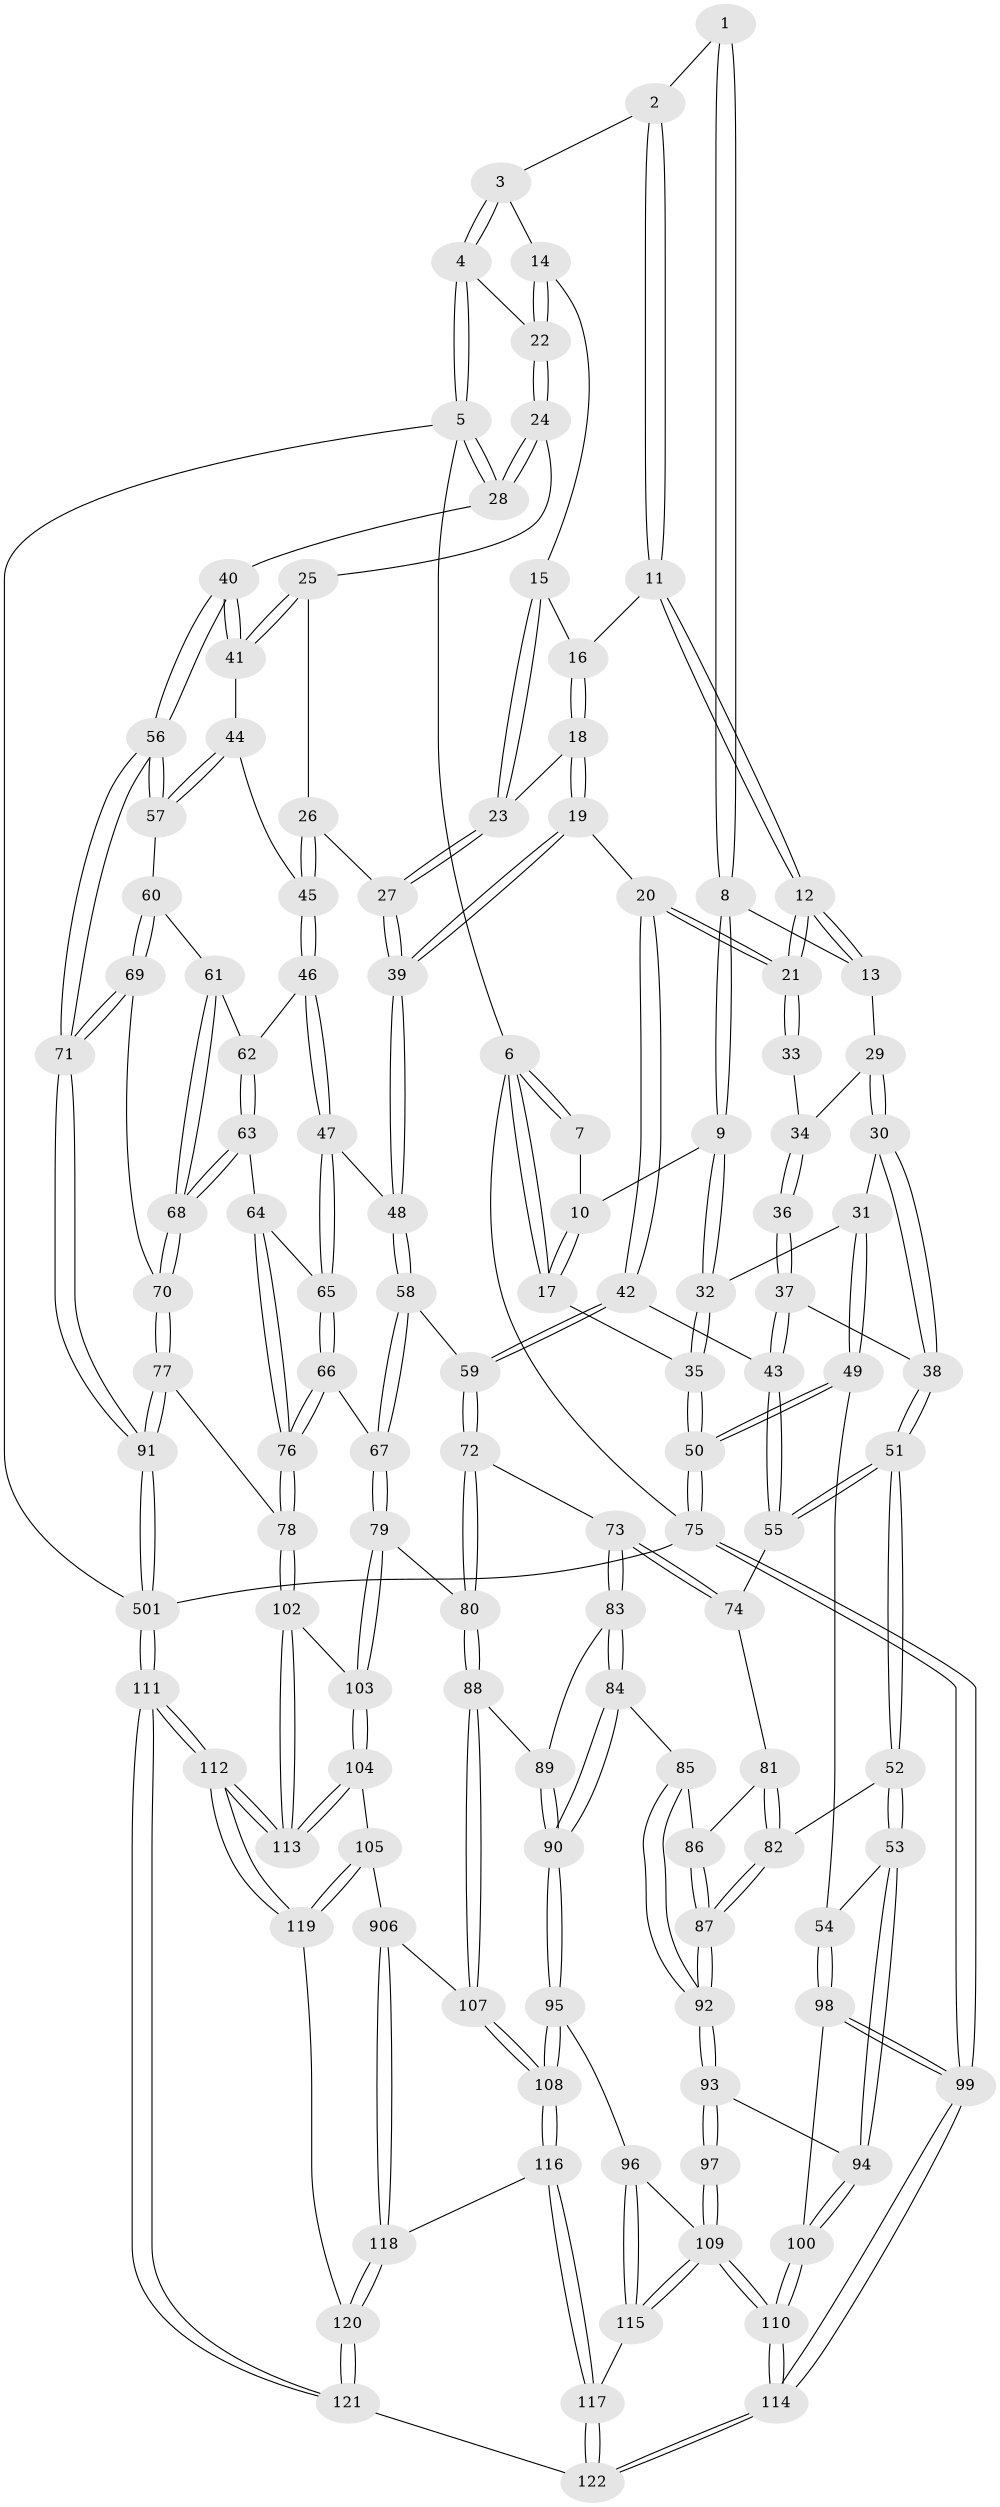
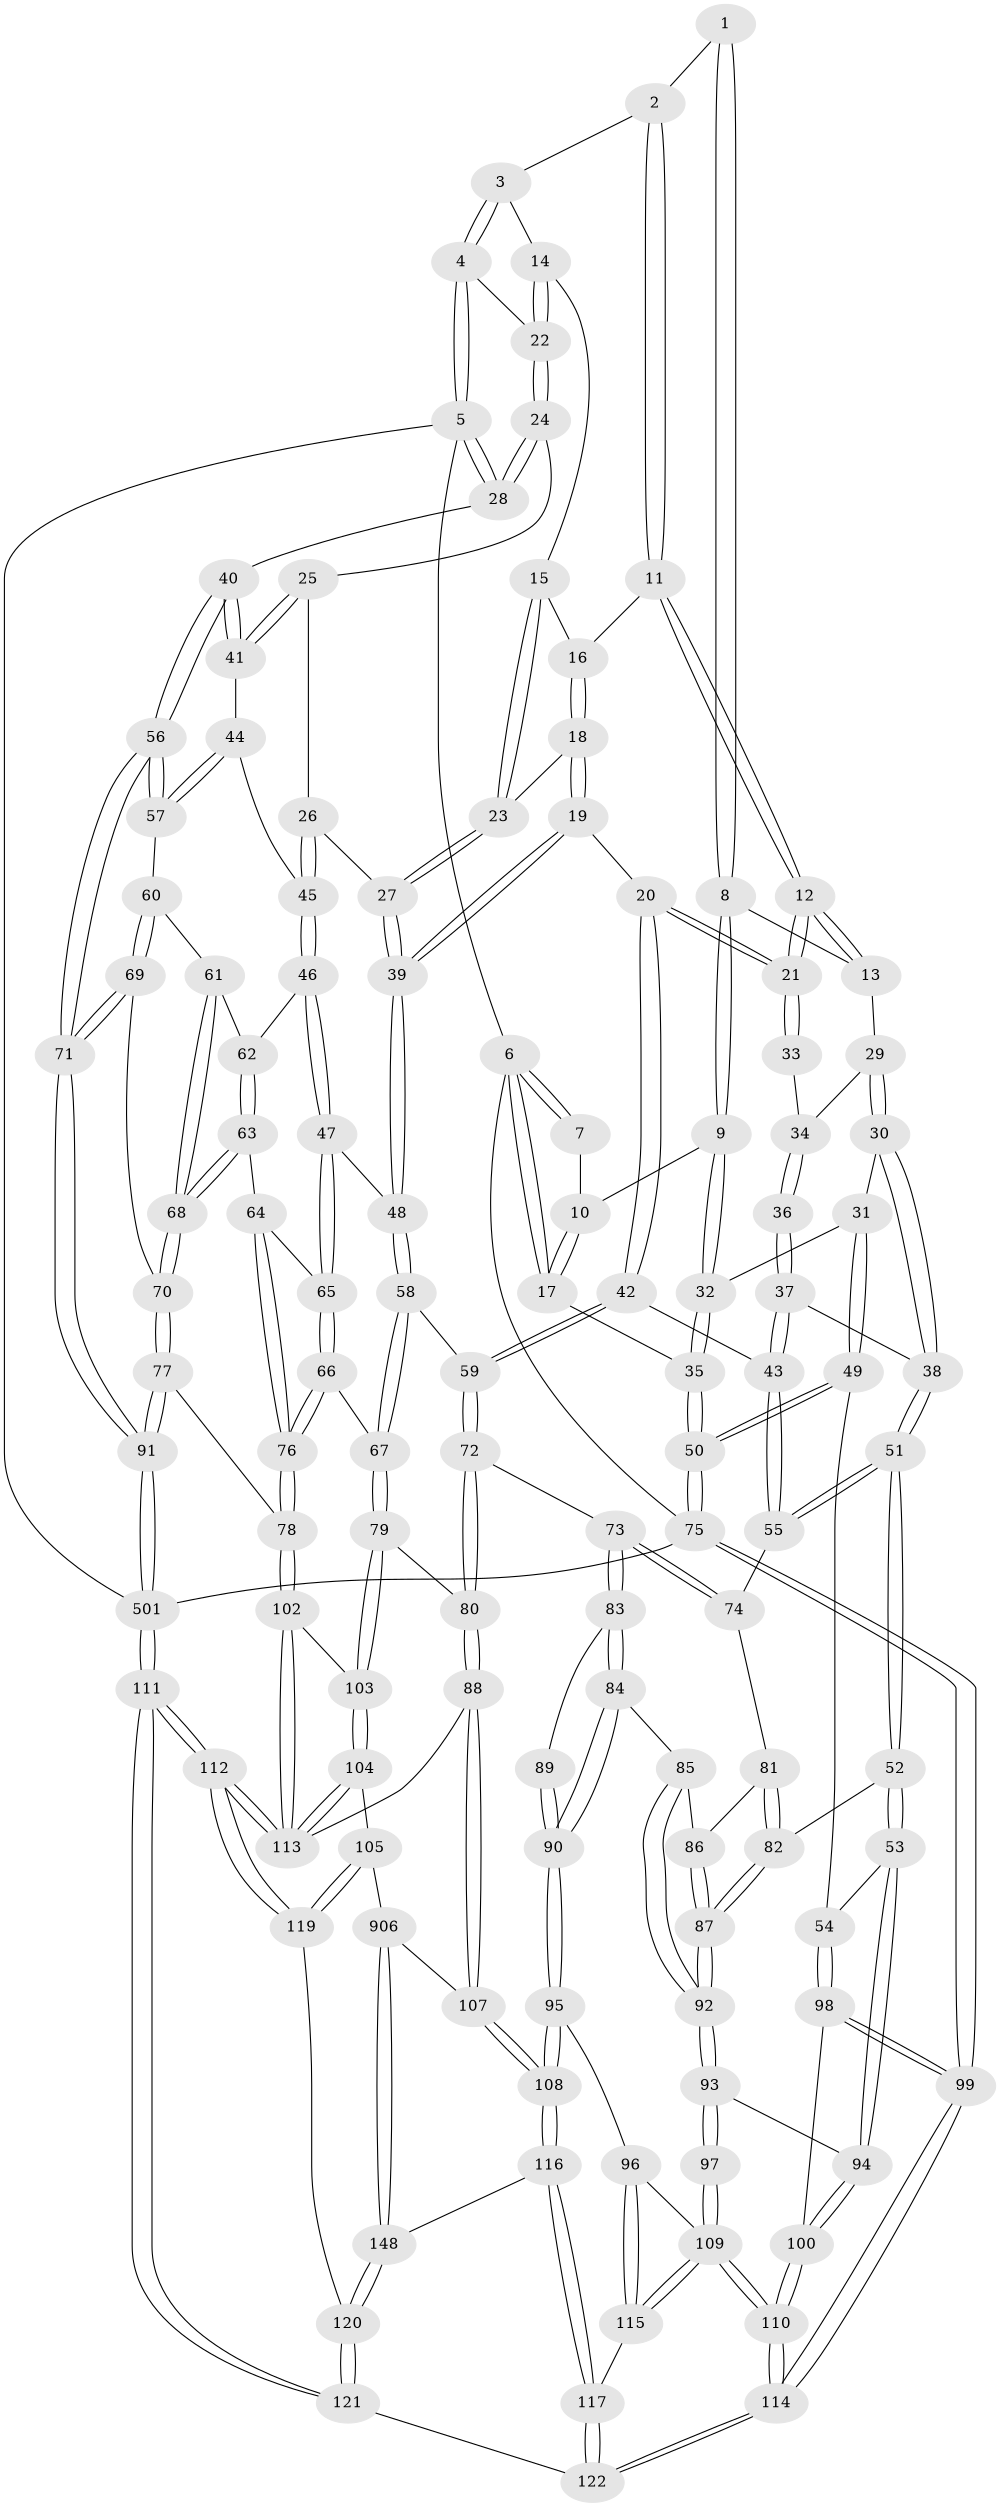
edge "88" -- "89": now "88" -- "113"
node "118": label "118" -> "148"
